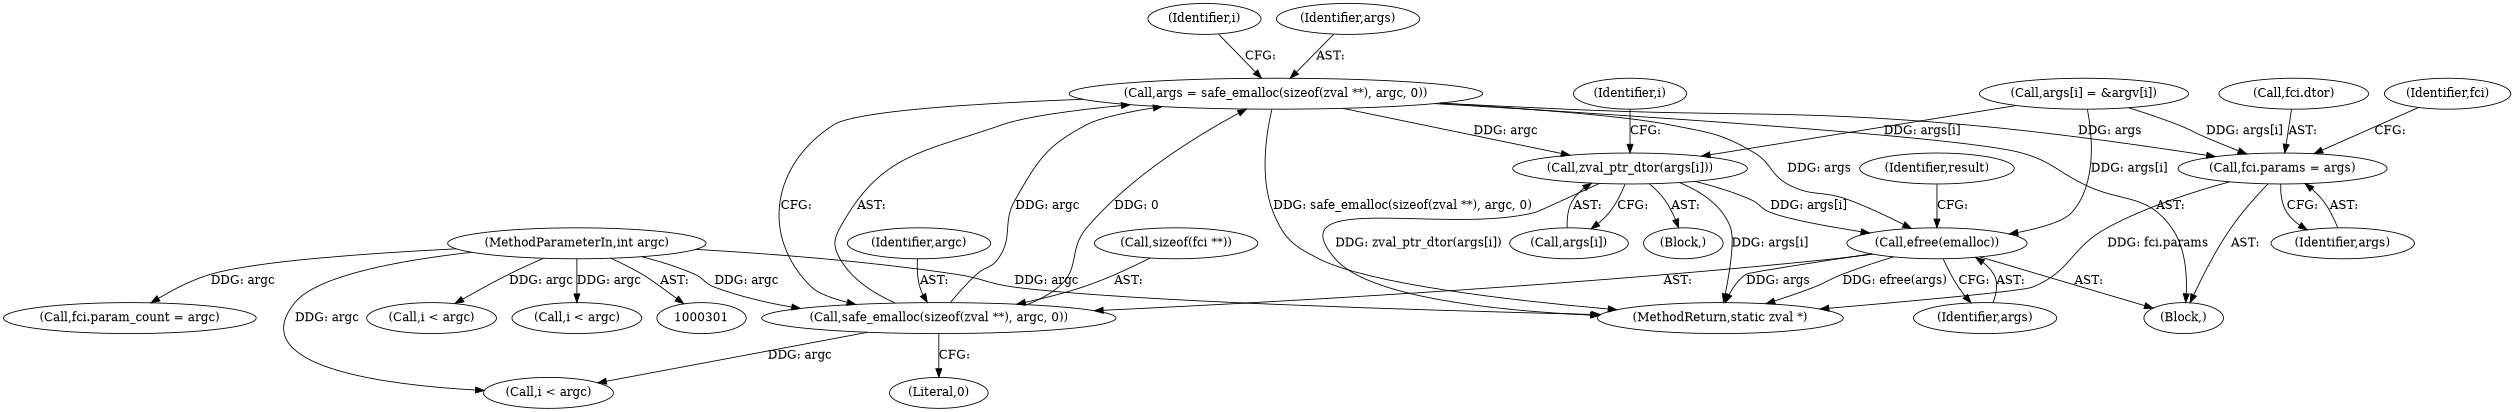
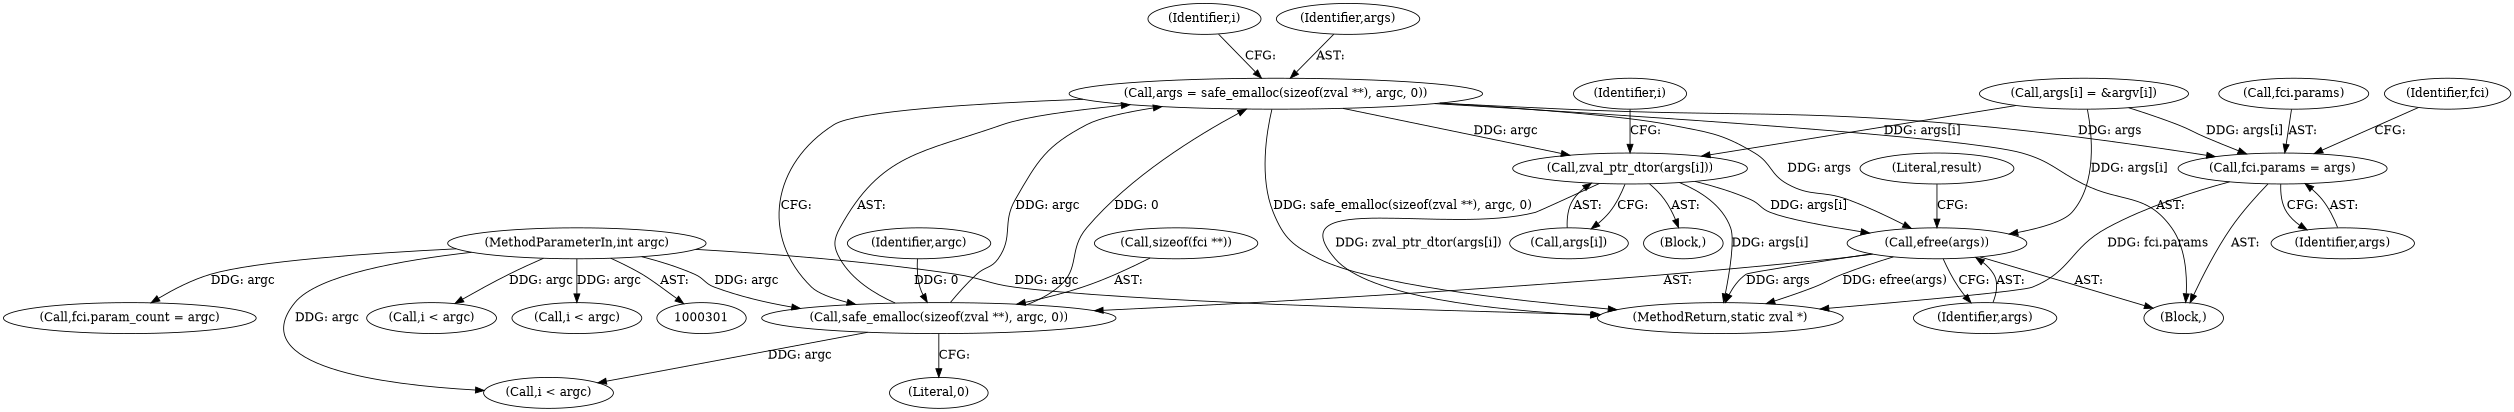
node "(Call,fci.dtor)": label "(Call,fci.dtor)" -> "(Call,fci.params)"
node "(Identifier,result)": label "(Identifier,result)" -> "(Literal,result)"
node "(Call,efree(emalloc))": label "(Call,efree(emalloc))" -> "(Call,efree(args))"
edge "(Identifier,argc)" -> "(Call,safe_emalloc(sizeof(zval **), argc, 0))": label "AST: " -> "DDG: 0"
